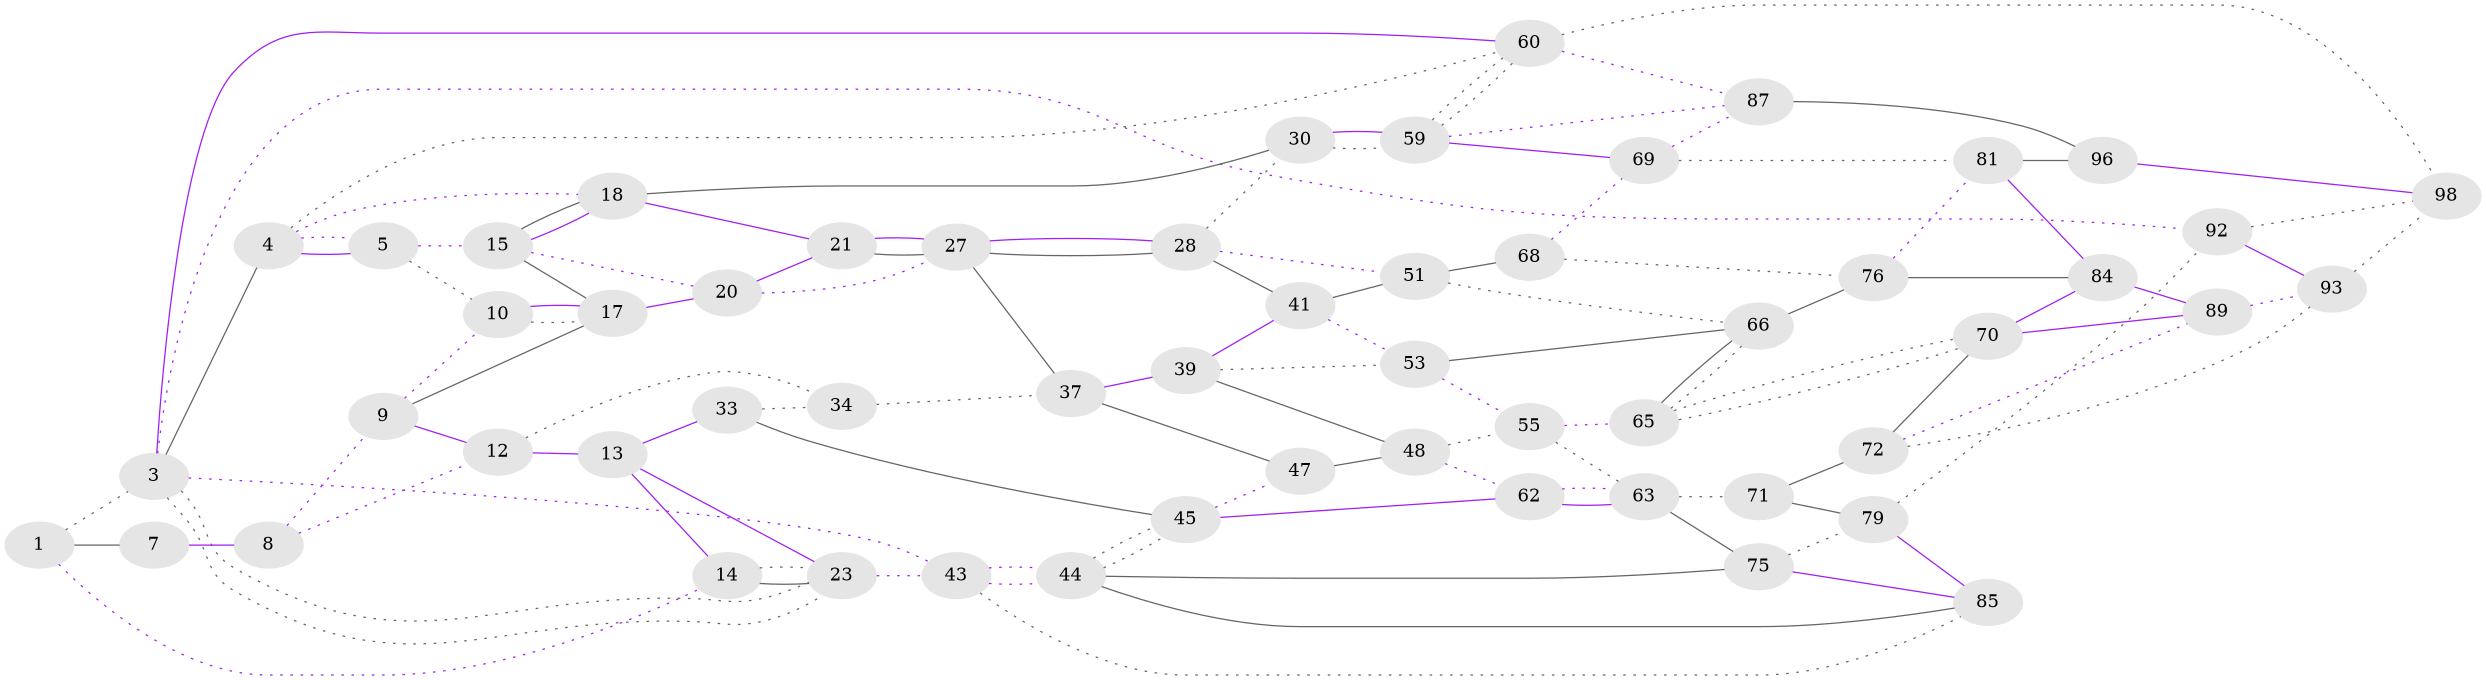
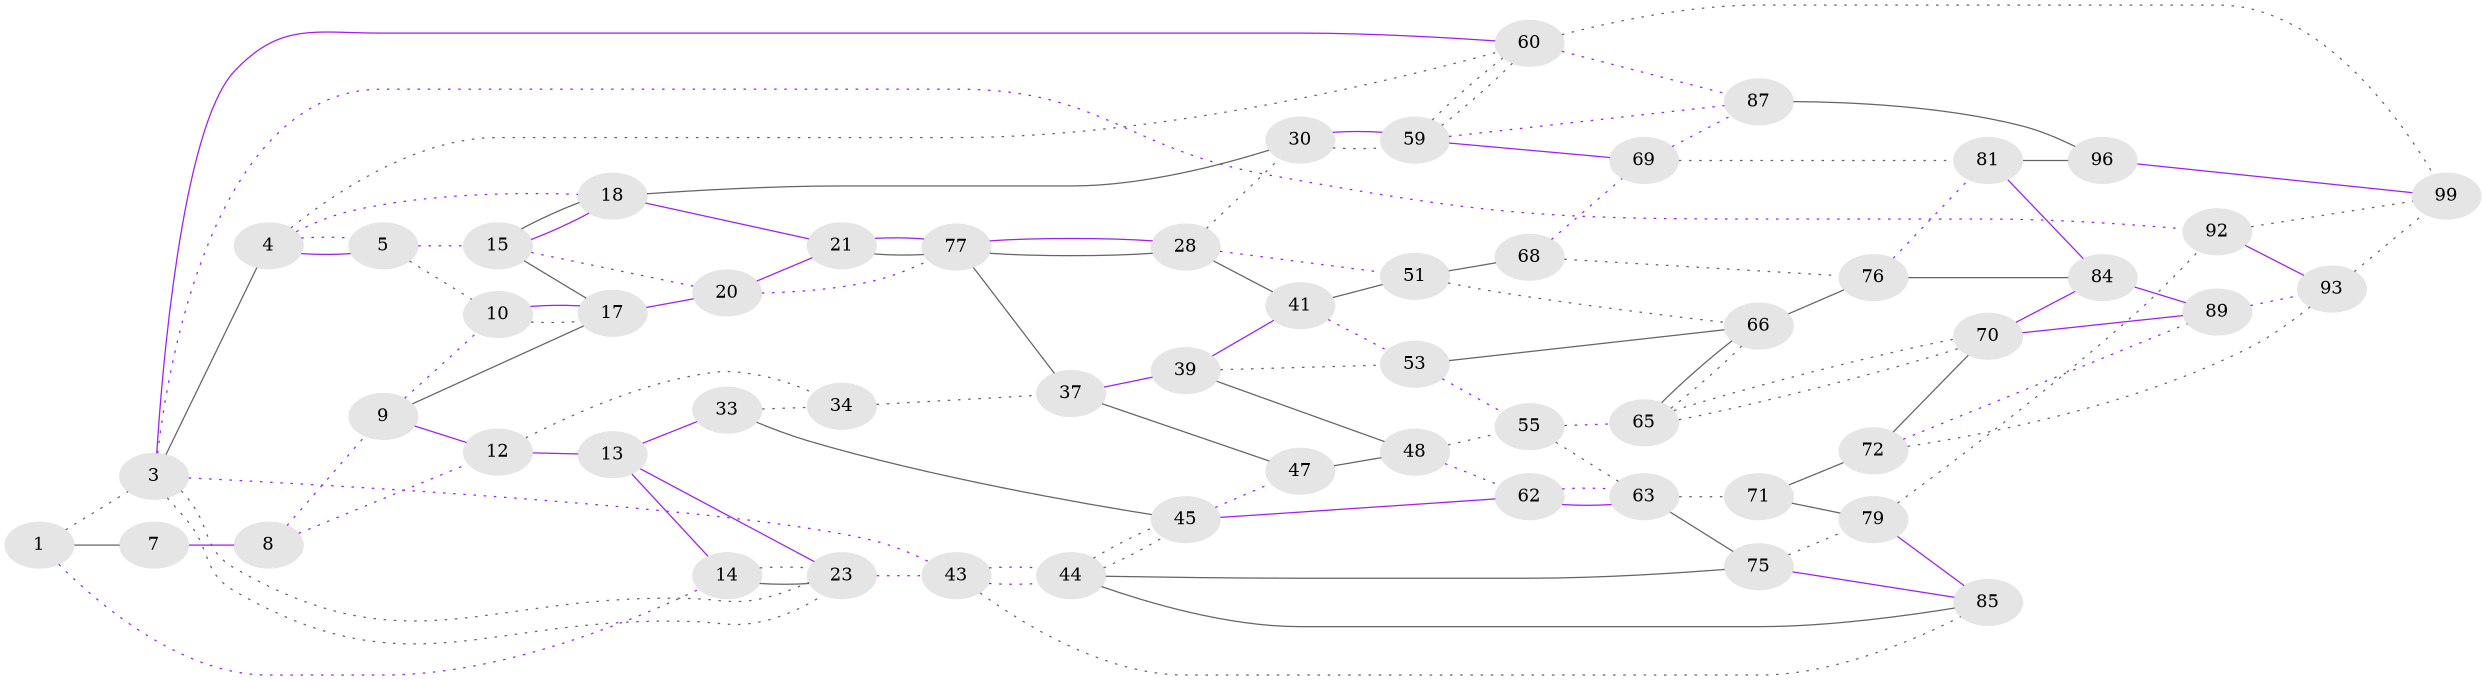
node "98": label "98" -> "99"
node "27": label "27" -> "77"
